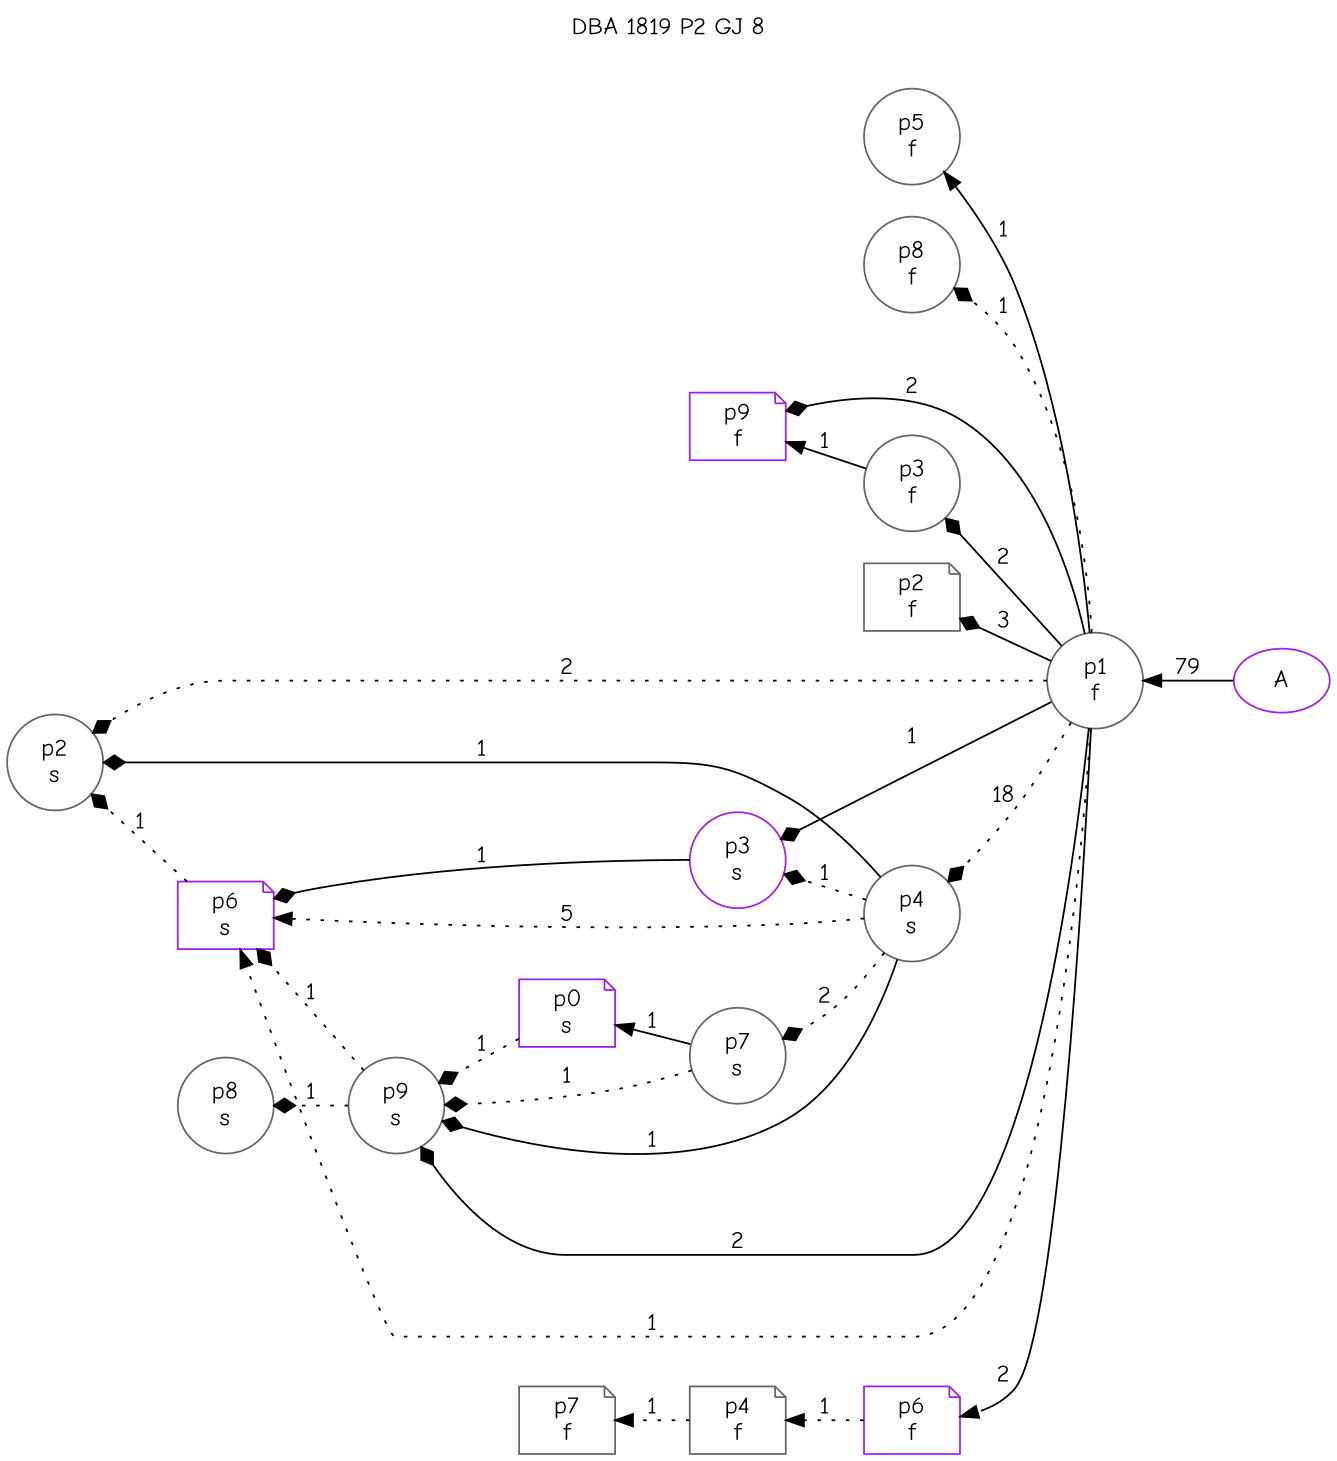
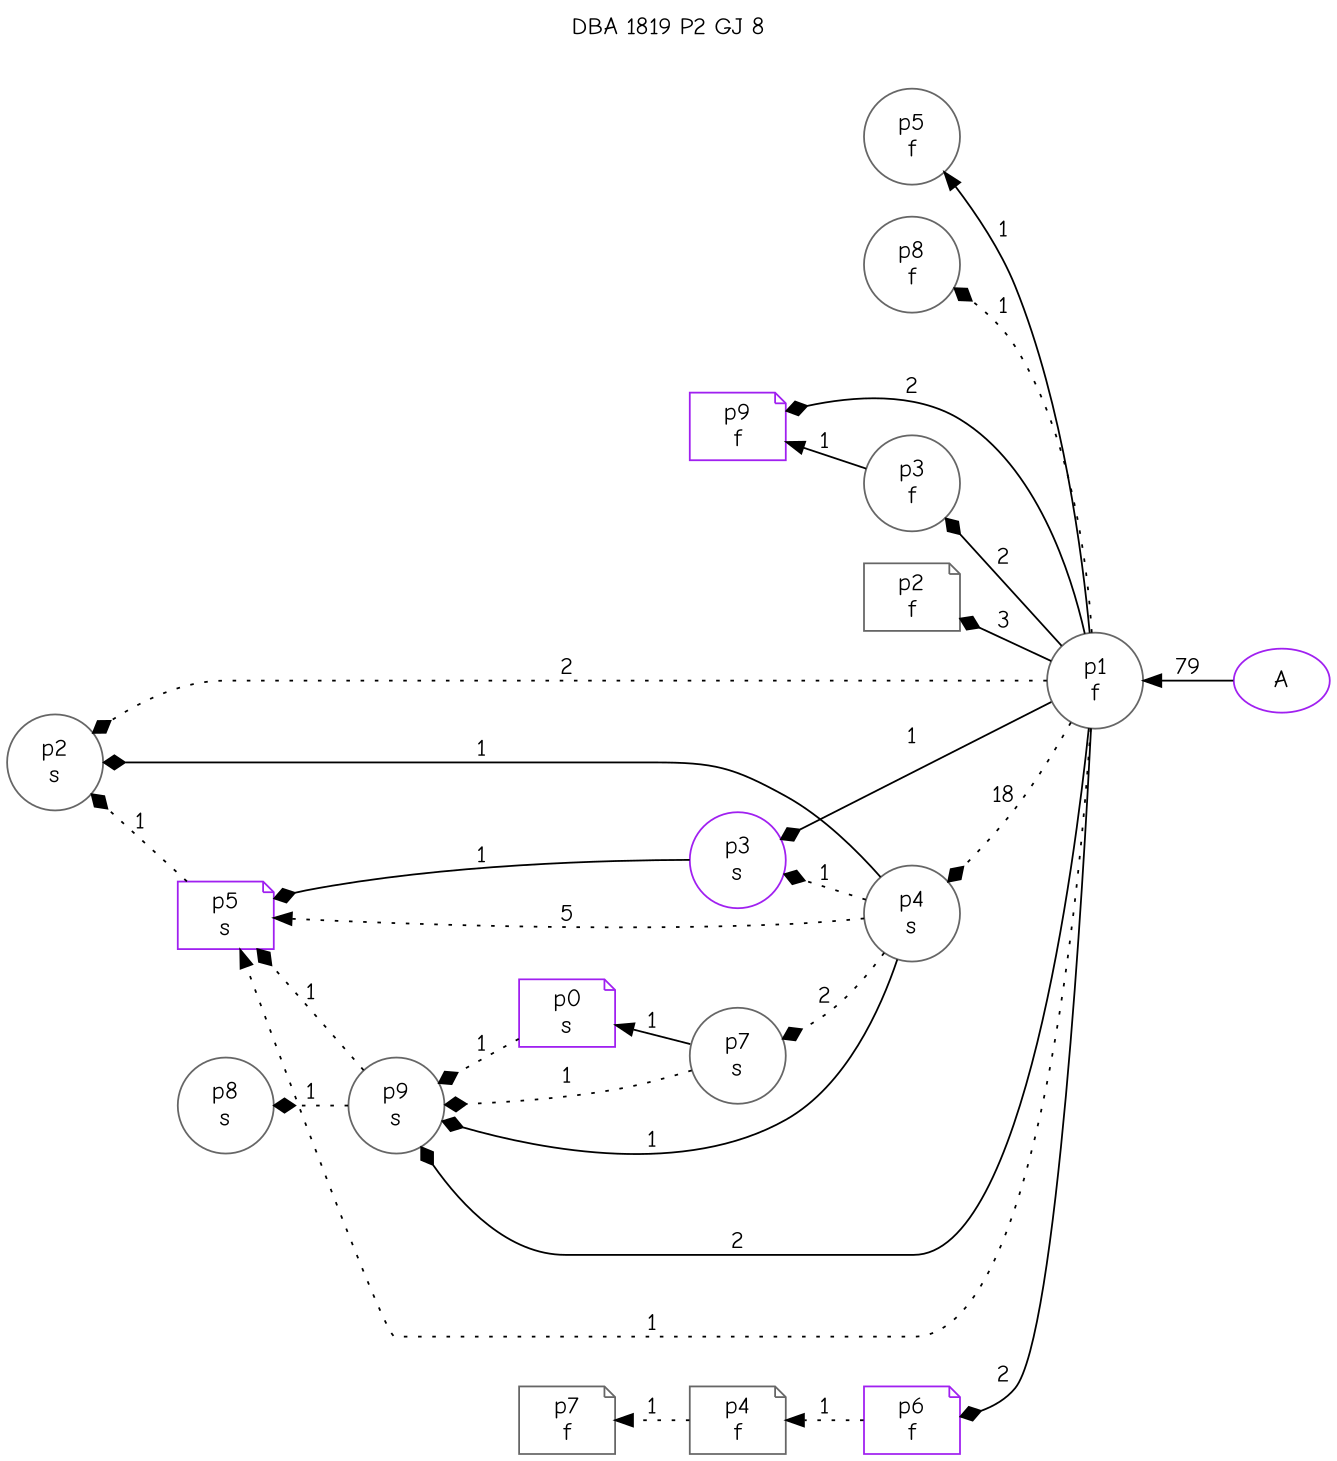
node "p6 s": label "p6 s" -> "p5 s"
edge "p1 f" -> "p6 f": arrowhead normal -> diamond
